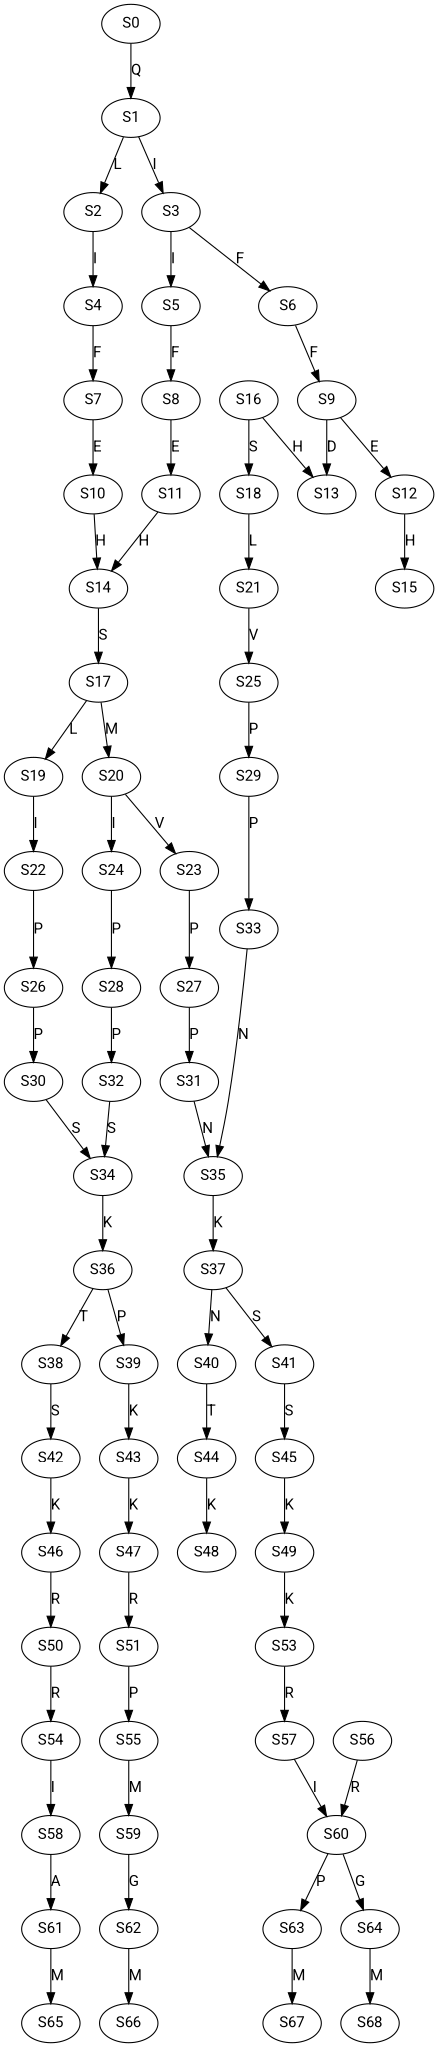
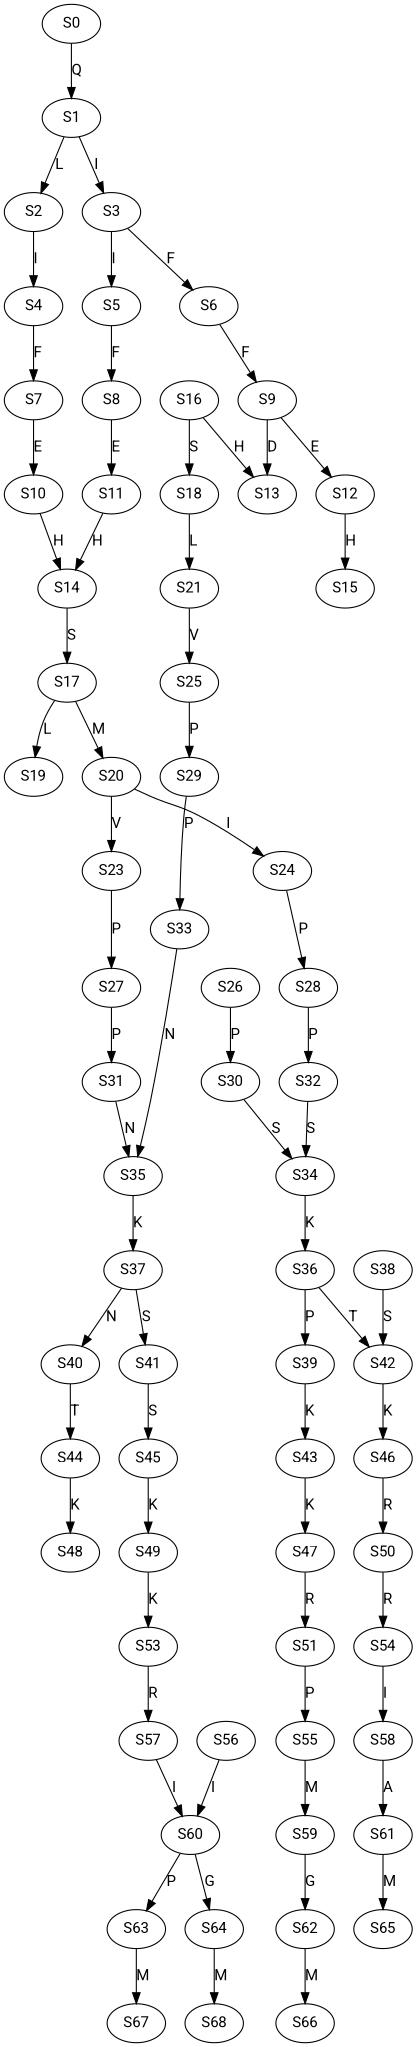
node "S22": removed
edge "S36" -> "S38": now "S36" -> "S42"
edge "S56" -> "S60": label "R" -> "I"
